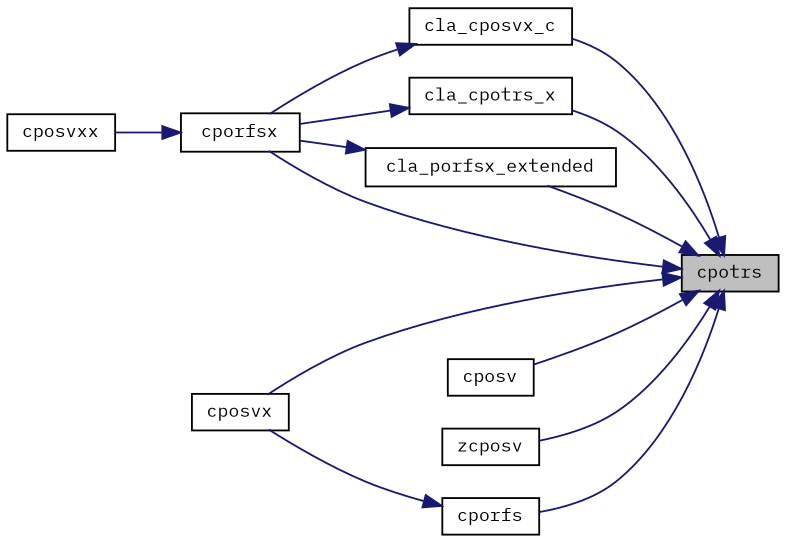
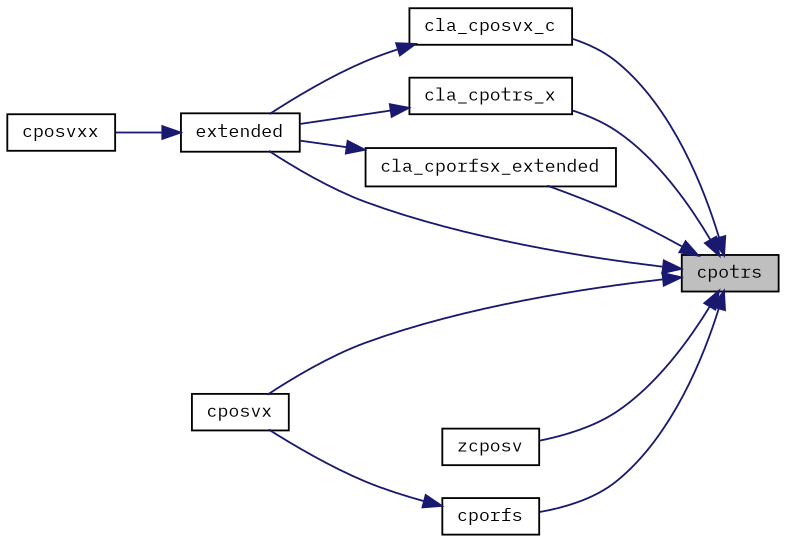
node "cporfsx": label "cporfsx" -> "extended"
node "cla_porfsx_extended": label "cla_porfsx_extended" -> "cla_cporfsx_extended"
node "cposv": removed
